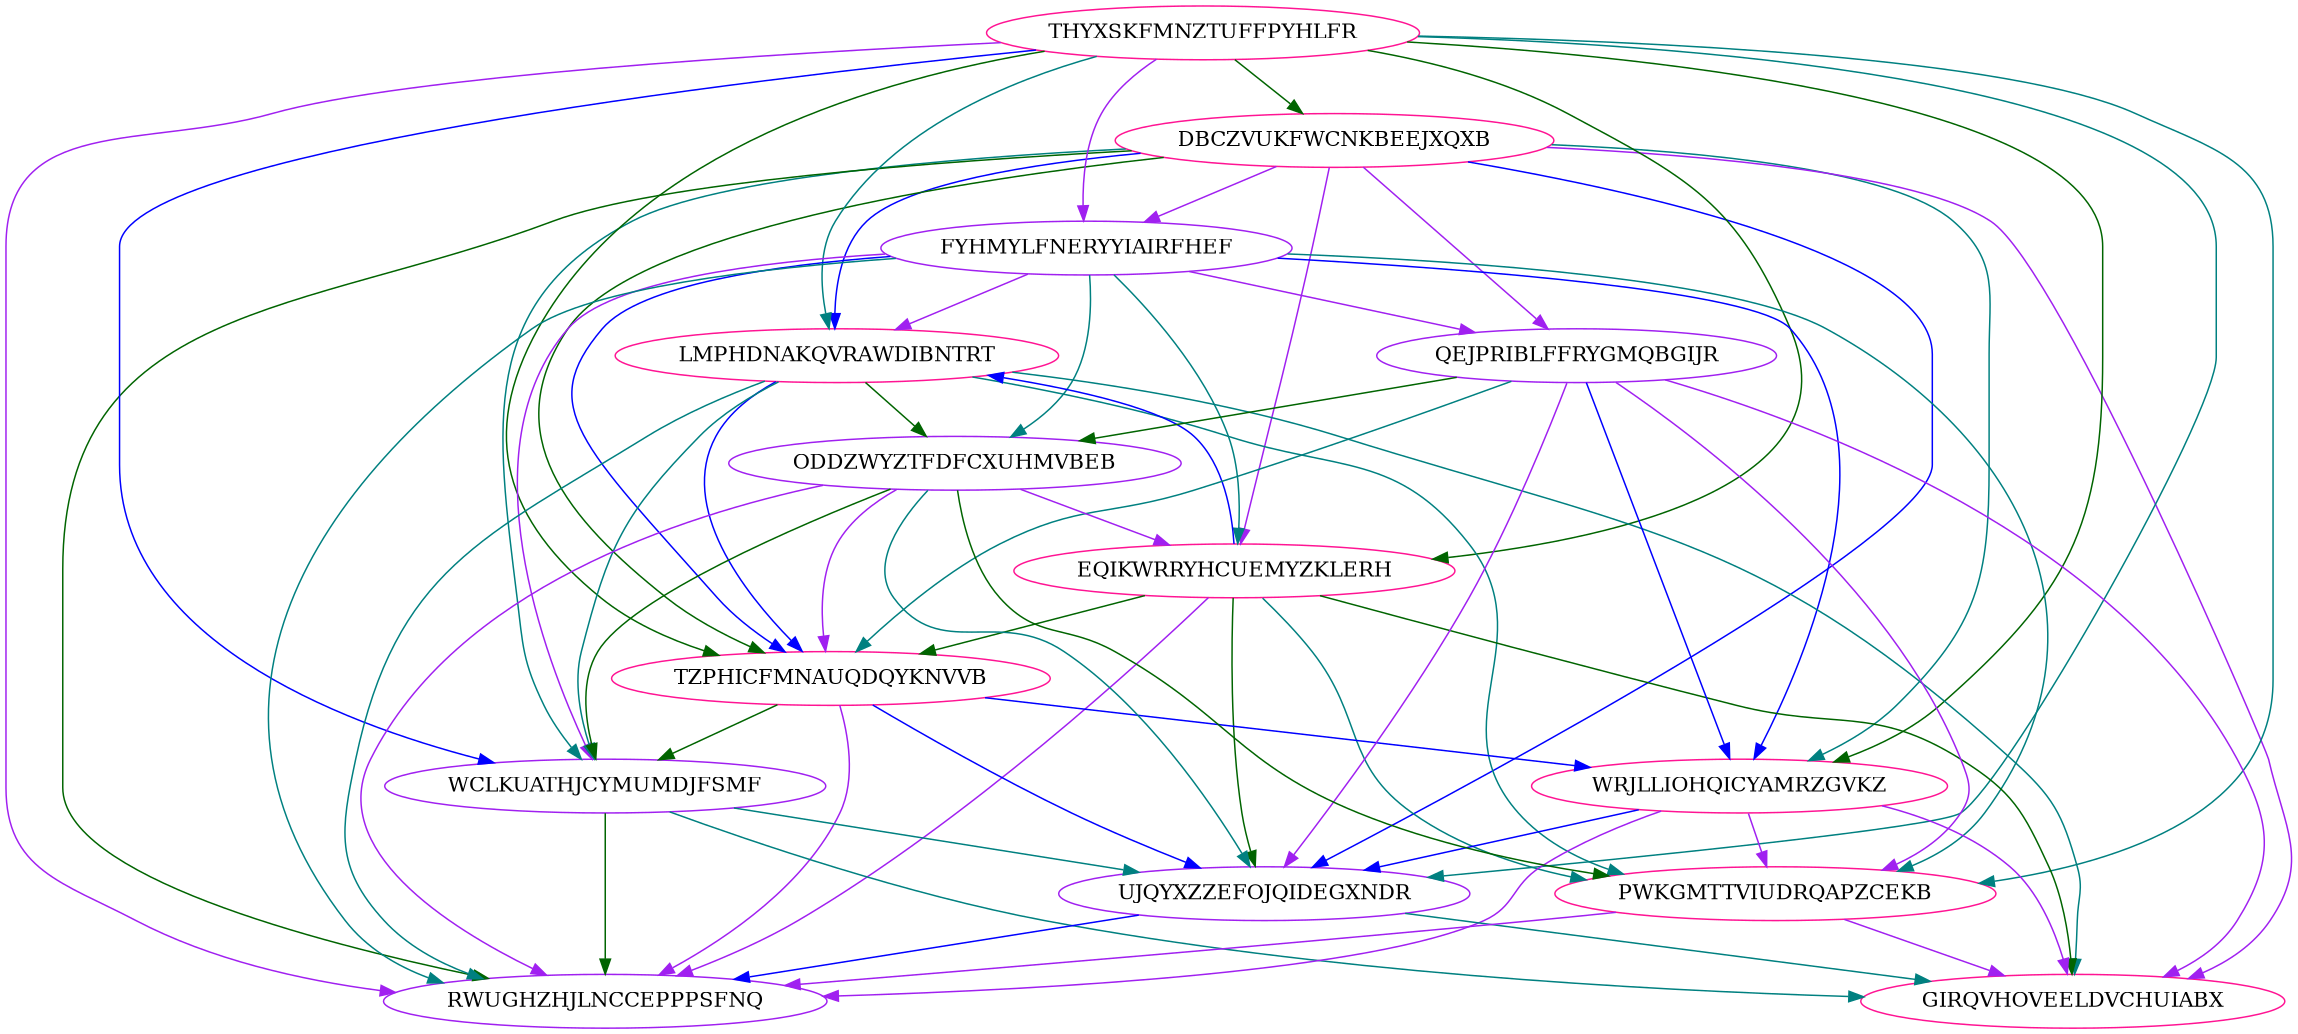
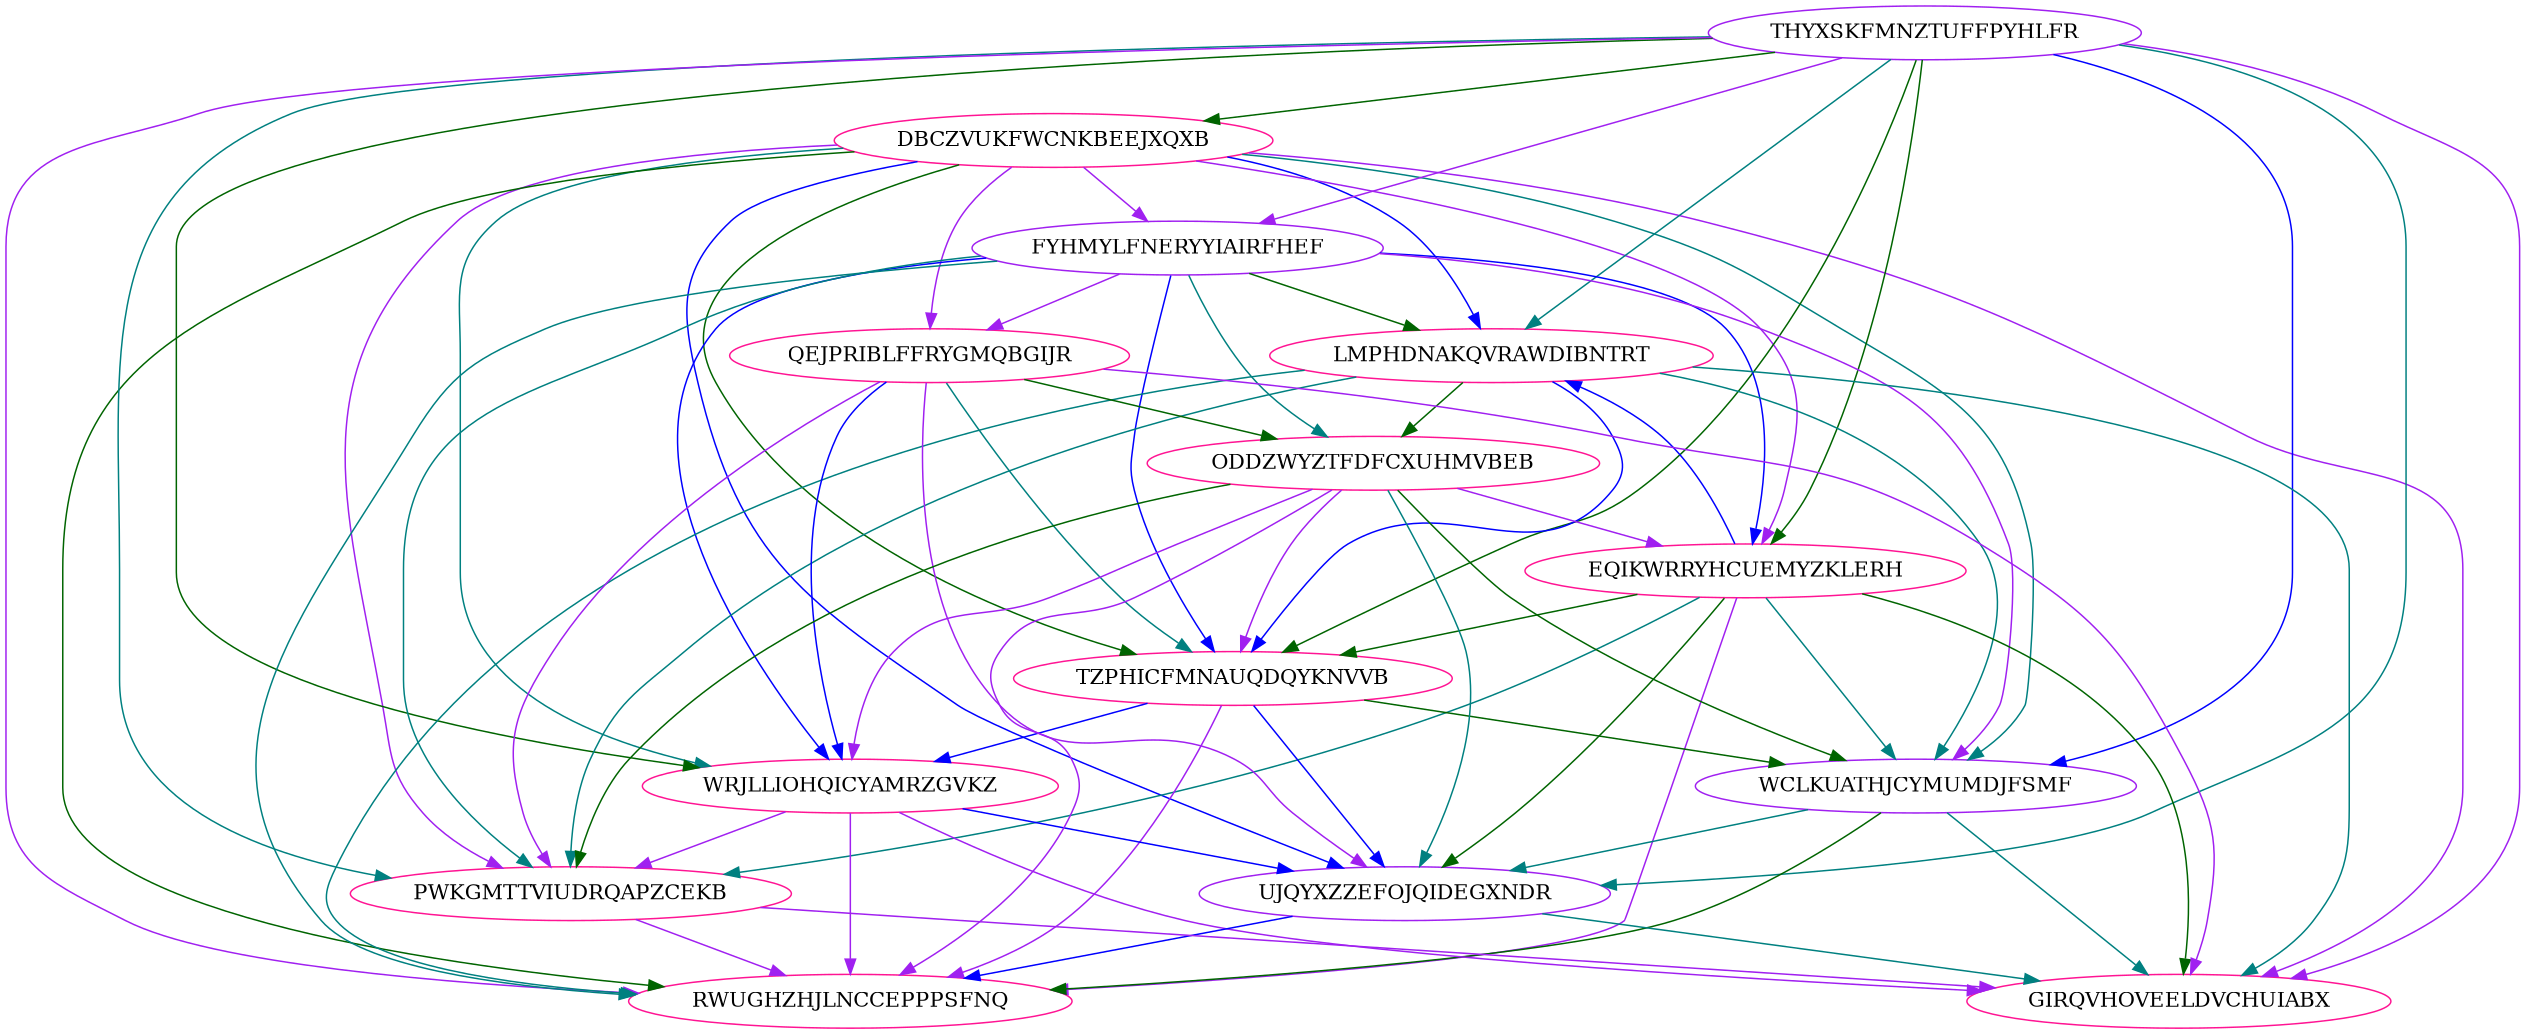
node "THYXSKFMNZTUFFPYHLFR": color deeppink -> purple
edge "FYHMYLFNERYYIAIRFHEF" -> "LMPHDNAKQVRAWDIBNTRT": color purple -> darkgreen
edge "DBCZVUKFWCNKBEEJXQXB" -> "PWKGMTTVIUDRQAPZCEKB": added
node "QEJPRIBLFFRYGMQBGIJR": color purple -> deeppink
edge "FYHMYLFNERYYIAIRFHEF" -> "EQIKWRRYHCUEMYZKLERH": color teal -> blue
edge "THYXSKFMNZTUFFPYHLFR" -> "GIRQVHOVEELDVCHUIABX": added
node "ODDZWYZTFDFCXUHMVBEB": color purple -> deeppink
edge "ODDZWYZTFDFCXUHMVBEB" -> "WRJLLIOHQICYAMRZGVKZ": added
edge "EQIKWRRYHCUEMYZKLERH" -> "WCLKUATHJCYMUMDJFSMF": added
node "RWUGHZHJLNCCEPPPSFNQ": color purple -> deeppink
